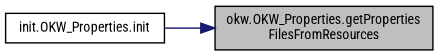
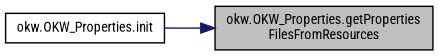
node "init.OKW_Properties.init": label "init.OKW_Properties.init" -> "okw.OKW_Properties.init"
